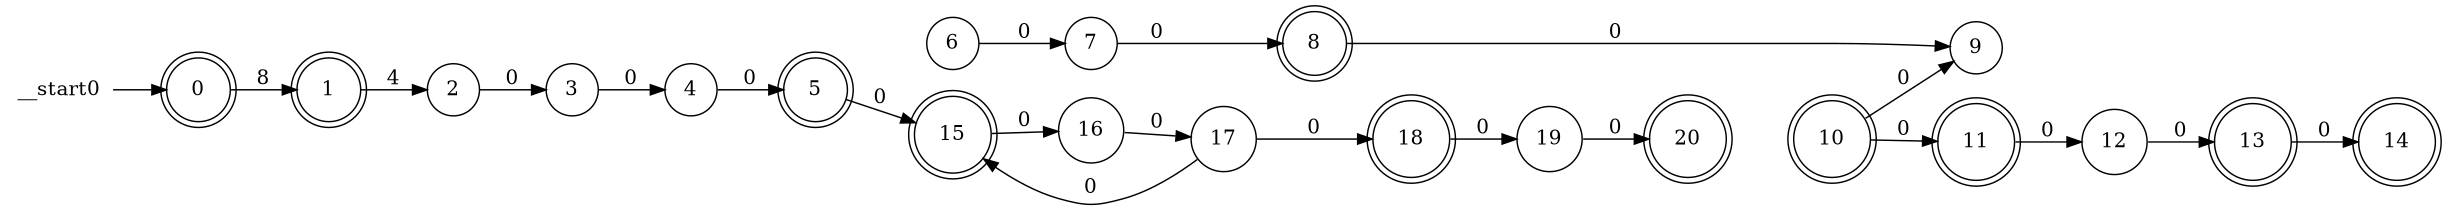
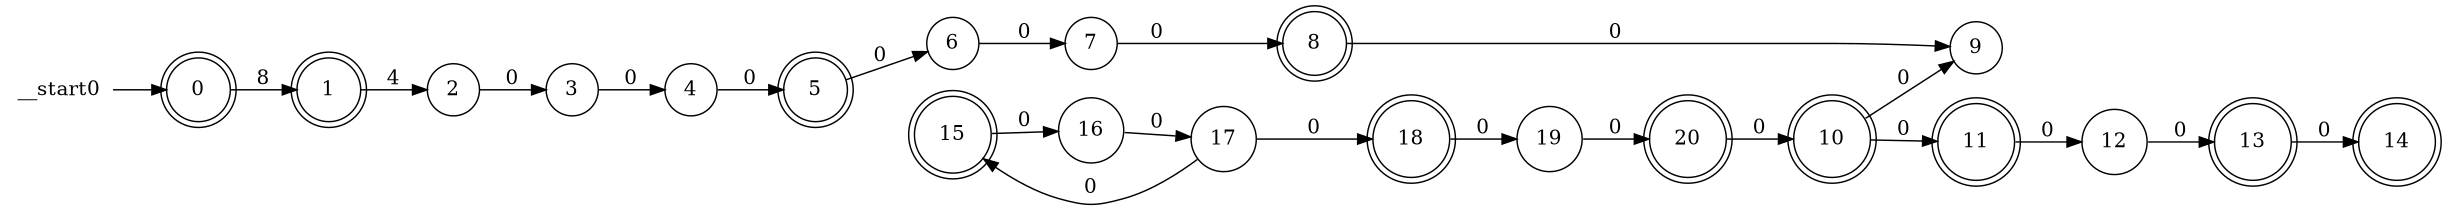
edge "5" -> "15": now "5" -> "6"
edge "20" -> "10": added, label "0"
